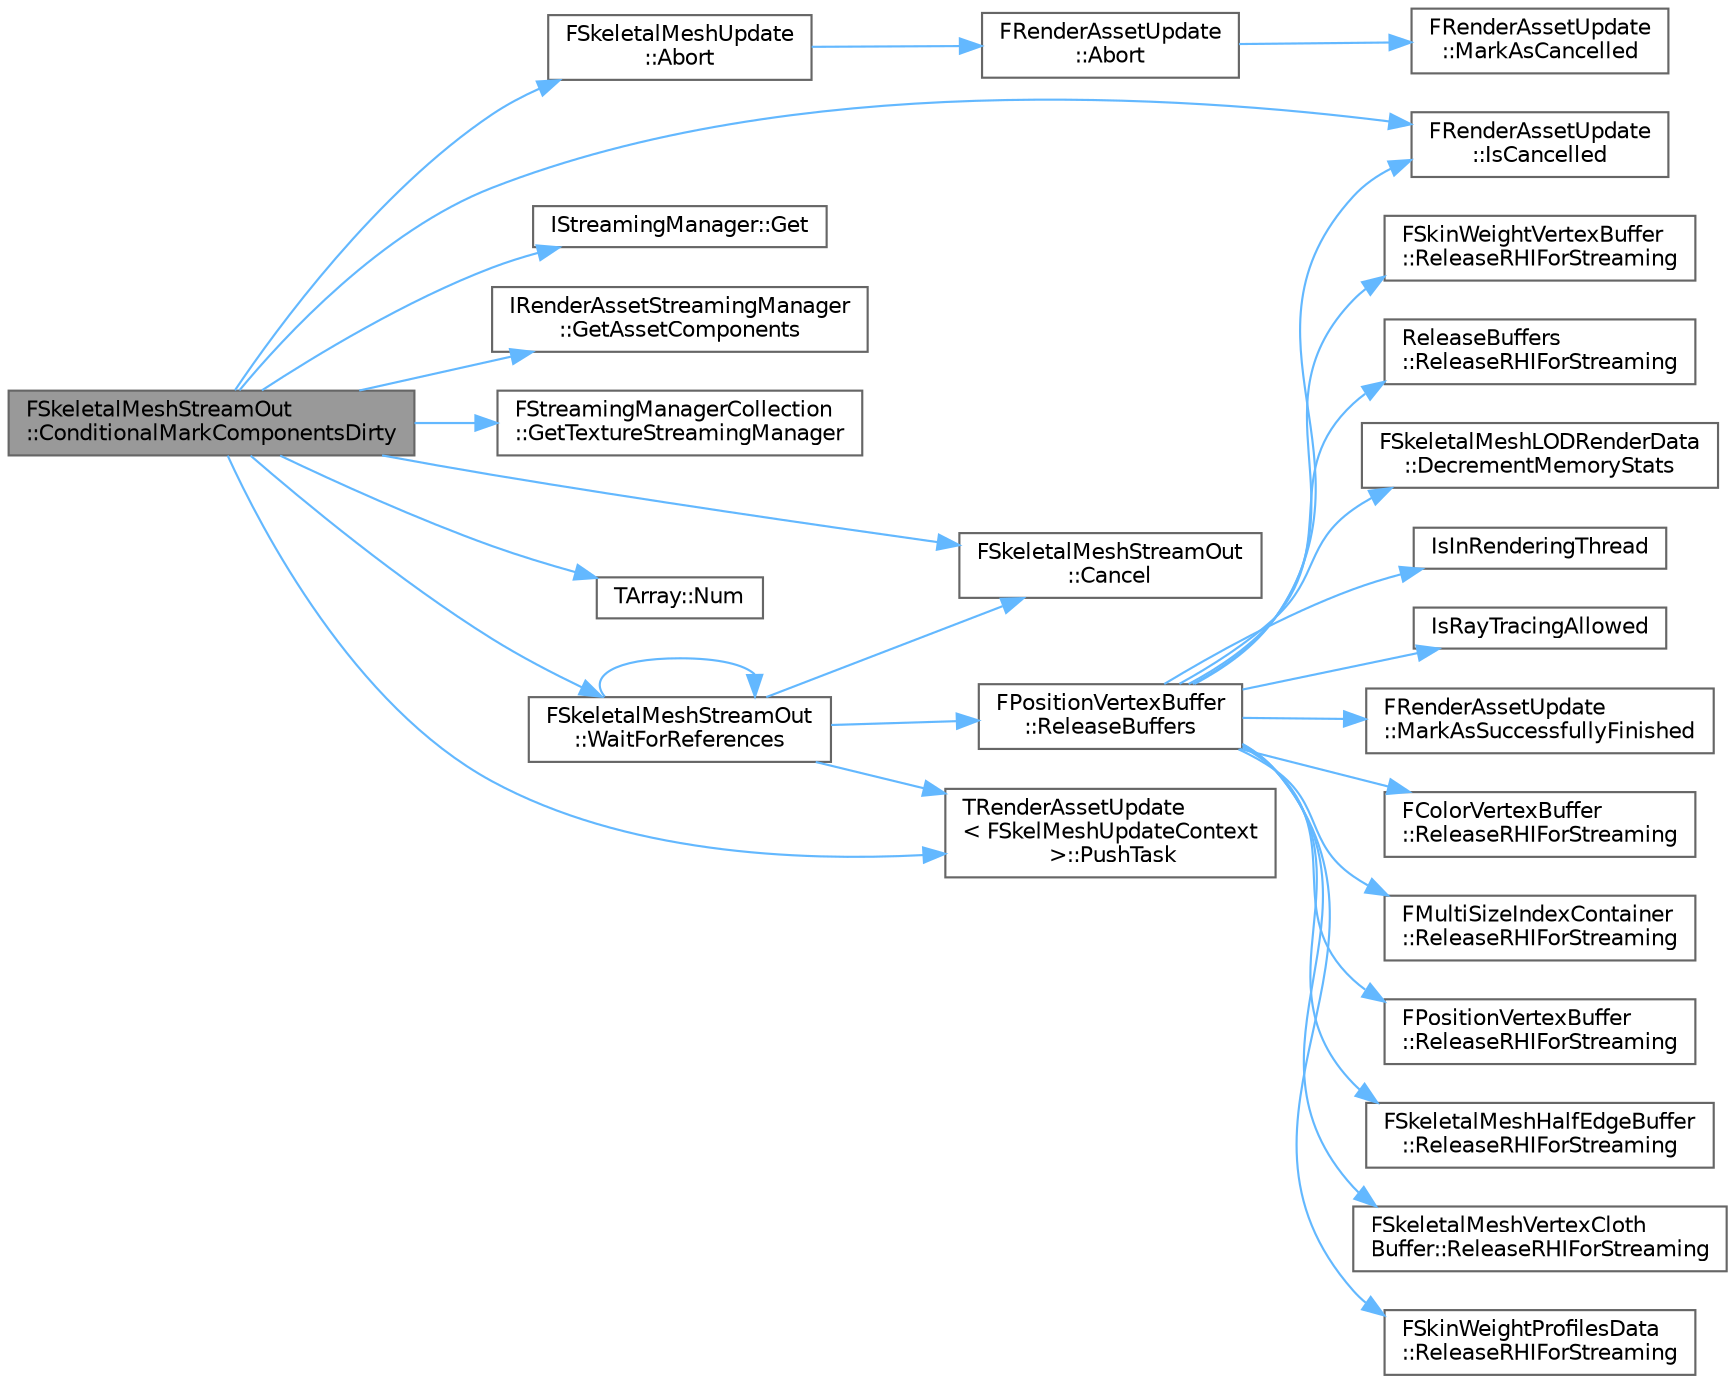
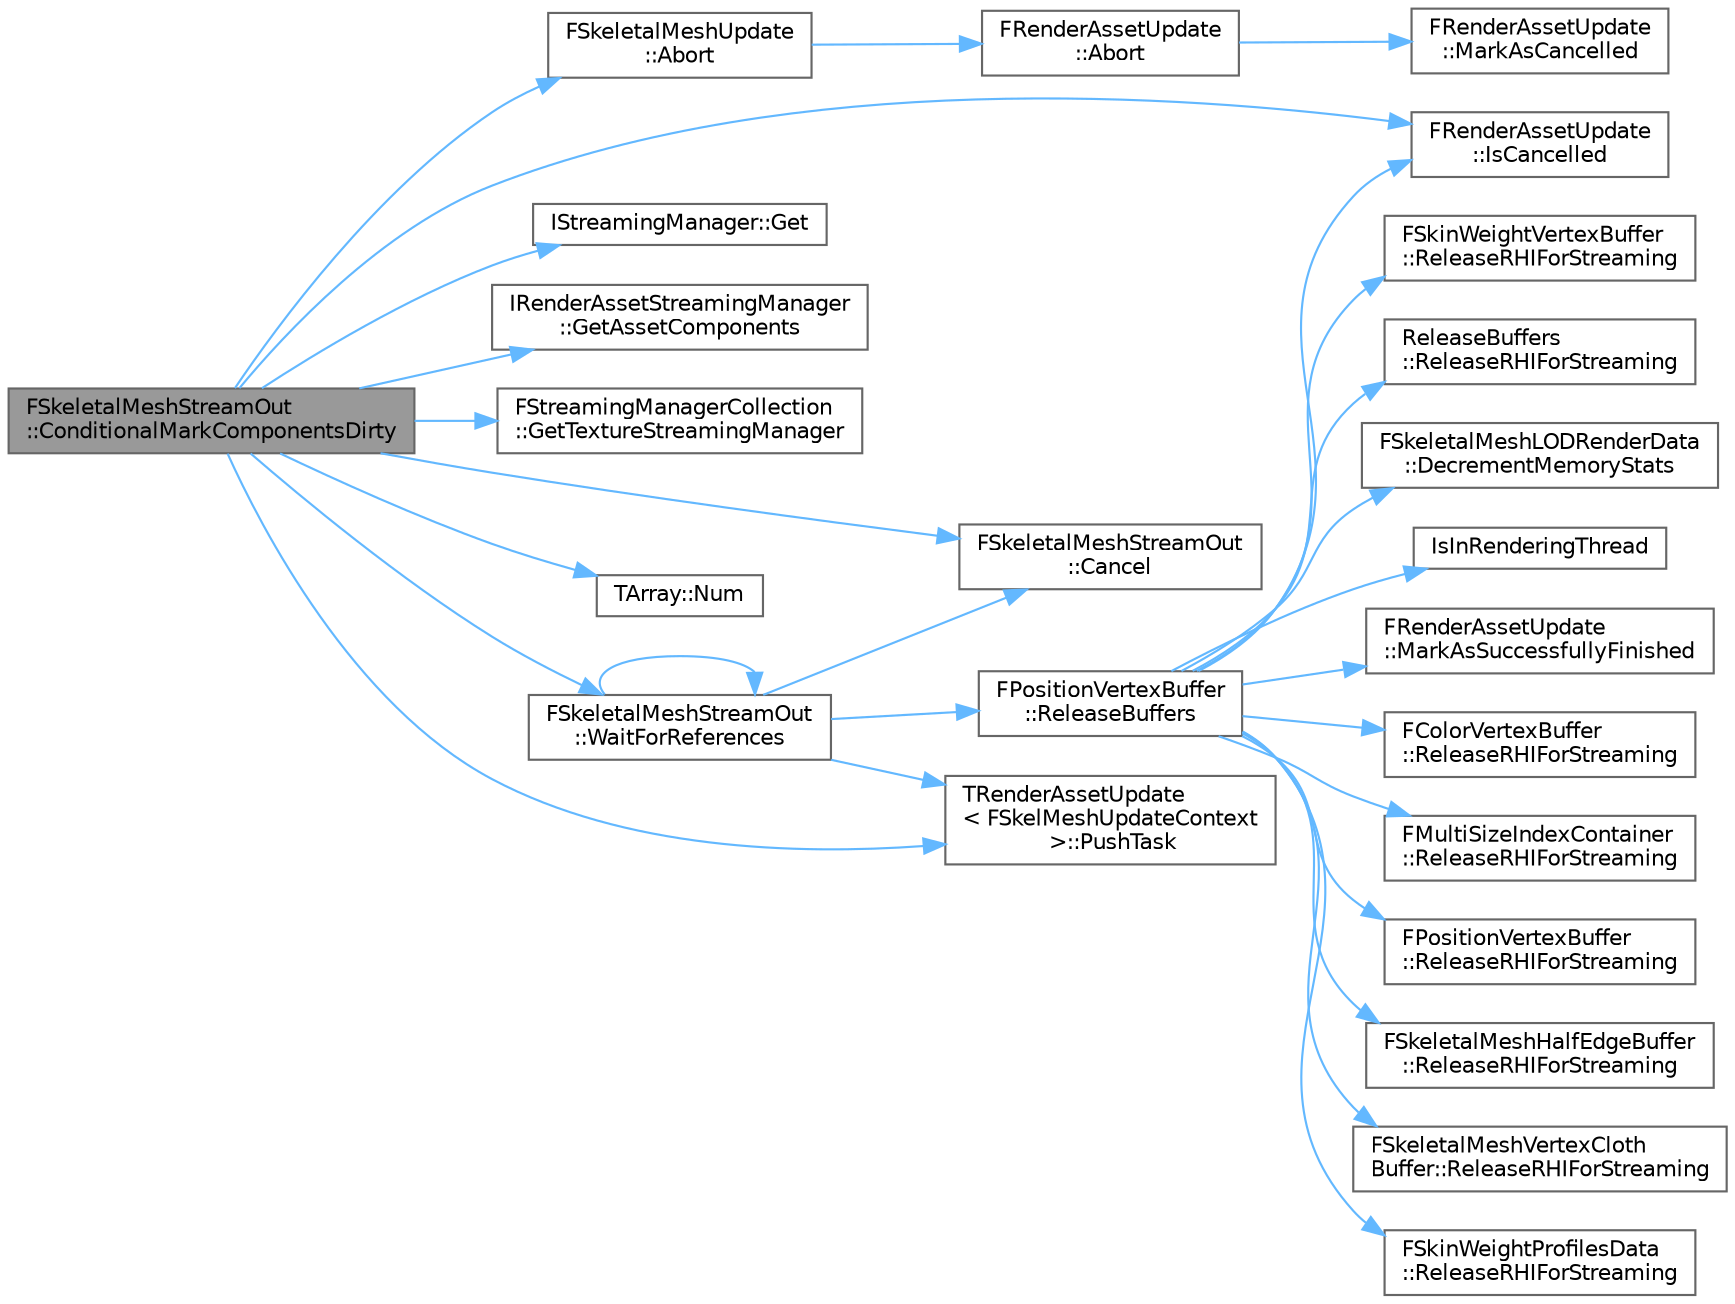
node "IsRayTracingAllowed": removed
